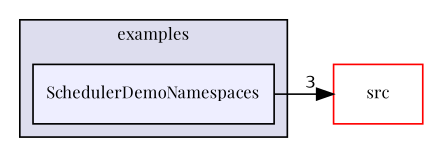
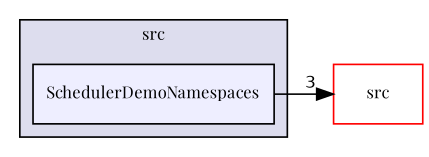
cluster "examples": label "examples" -> "src"
